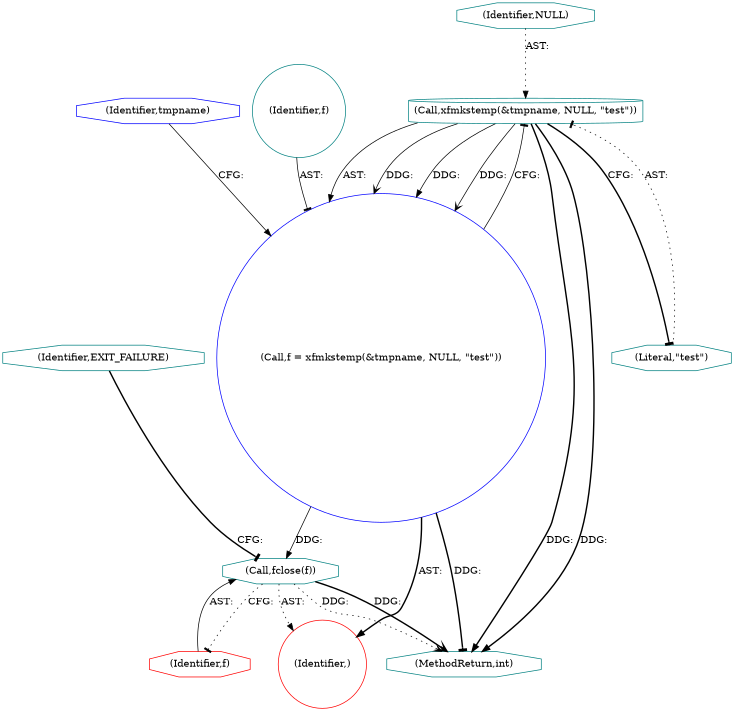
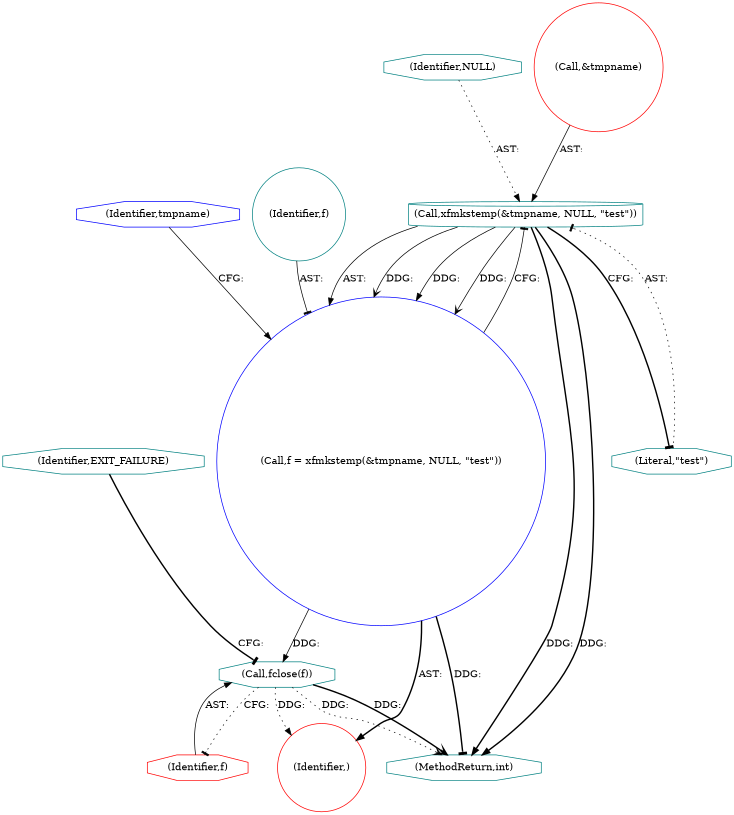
node "(Call,&tmpname)": added
edge "(Call,fclose(f))" -> "(Identifier,)": label "AST: " -> "DDG: "
